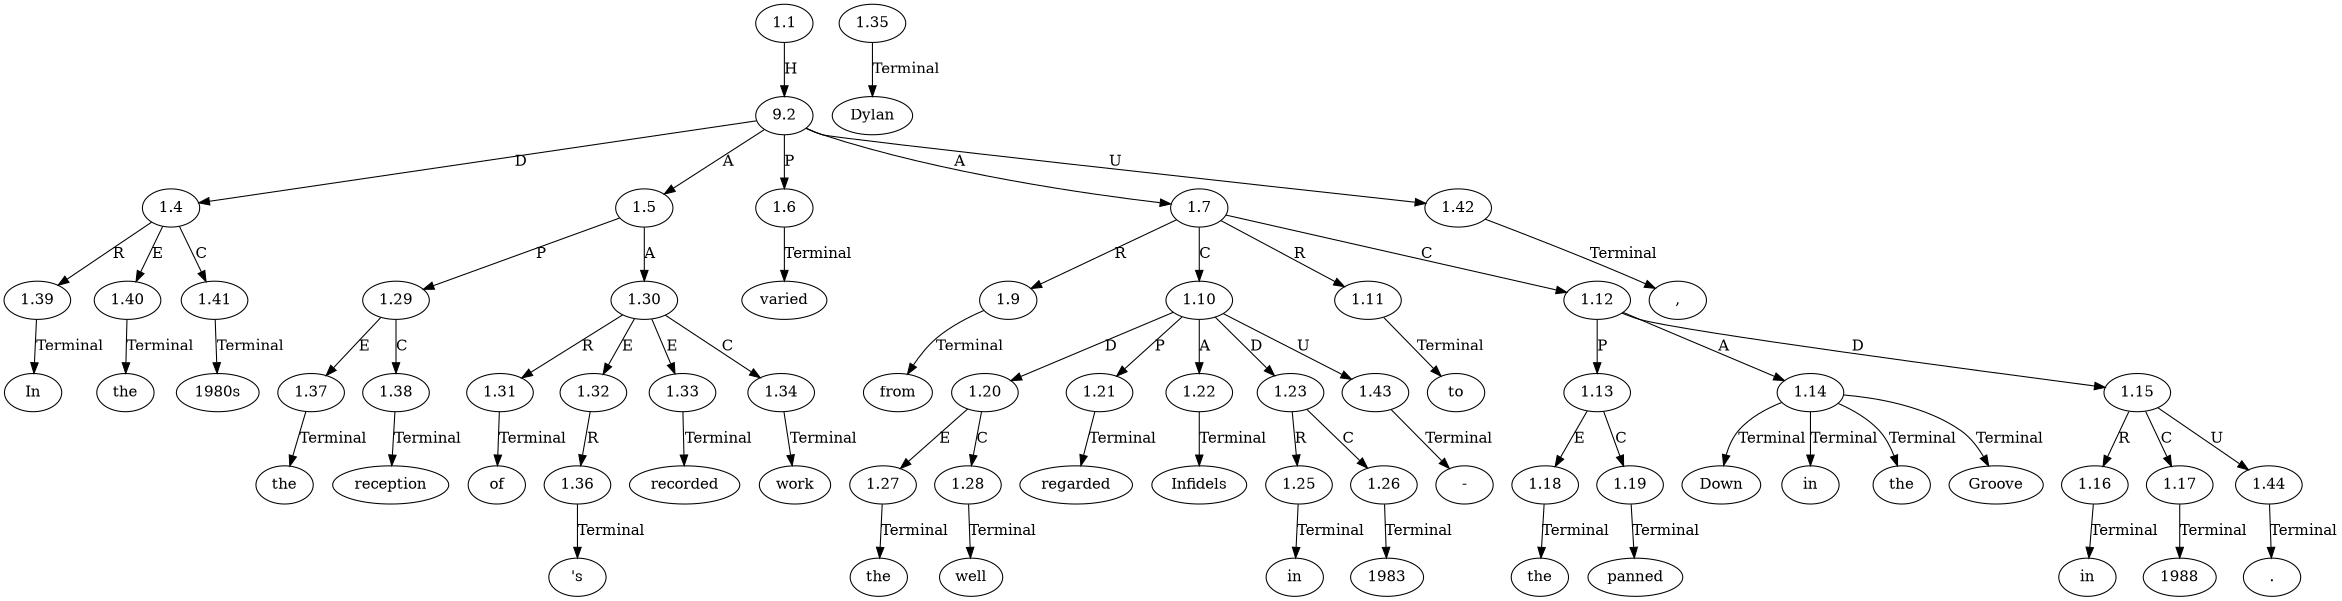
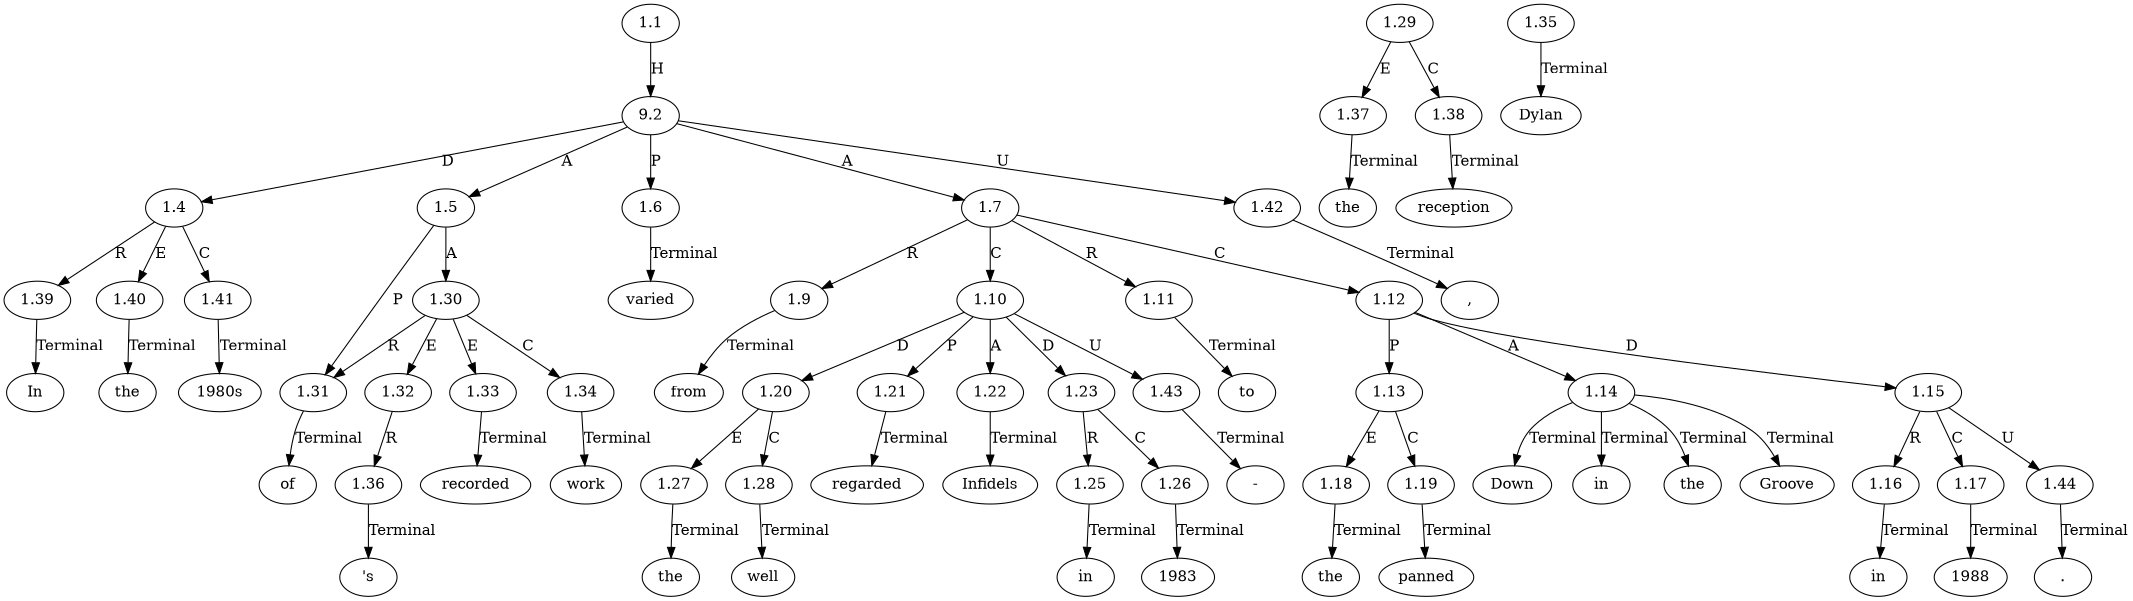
edge "1.5" -> "1.29": now "1.5" -> "1.31"
